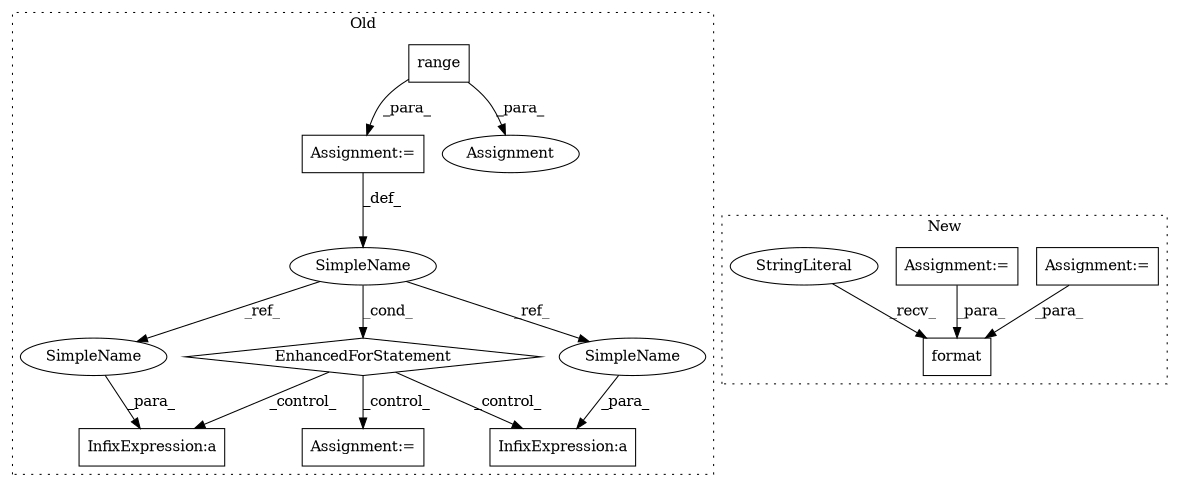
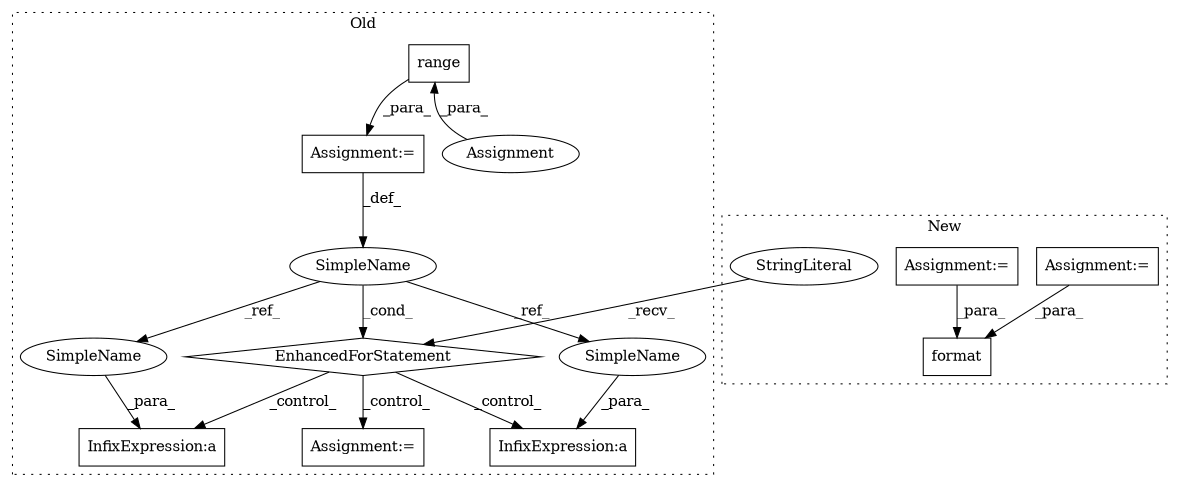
edge "range" -> "Assignment": reversed
edge "StringLiteral" -> "format": now "StringLiteral" -> "EnhancedForStatement"
